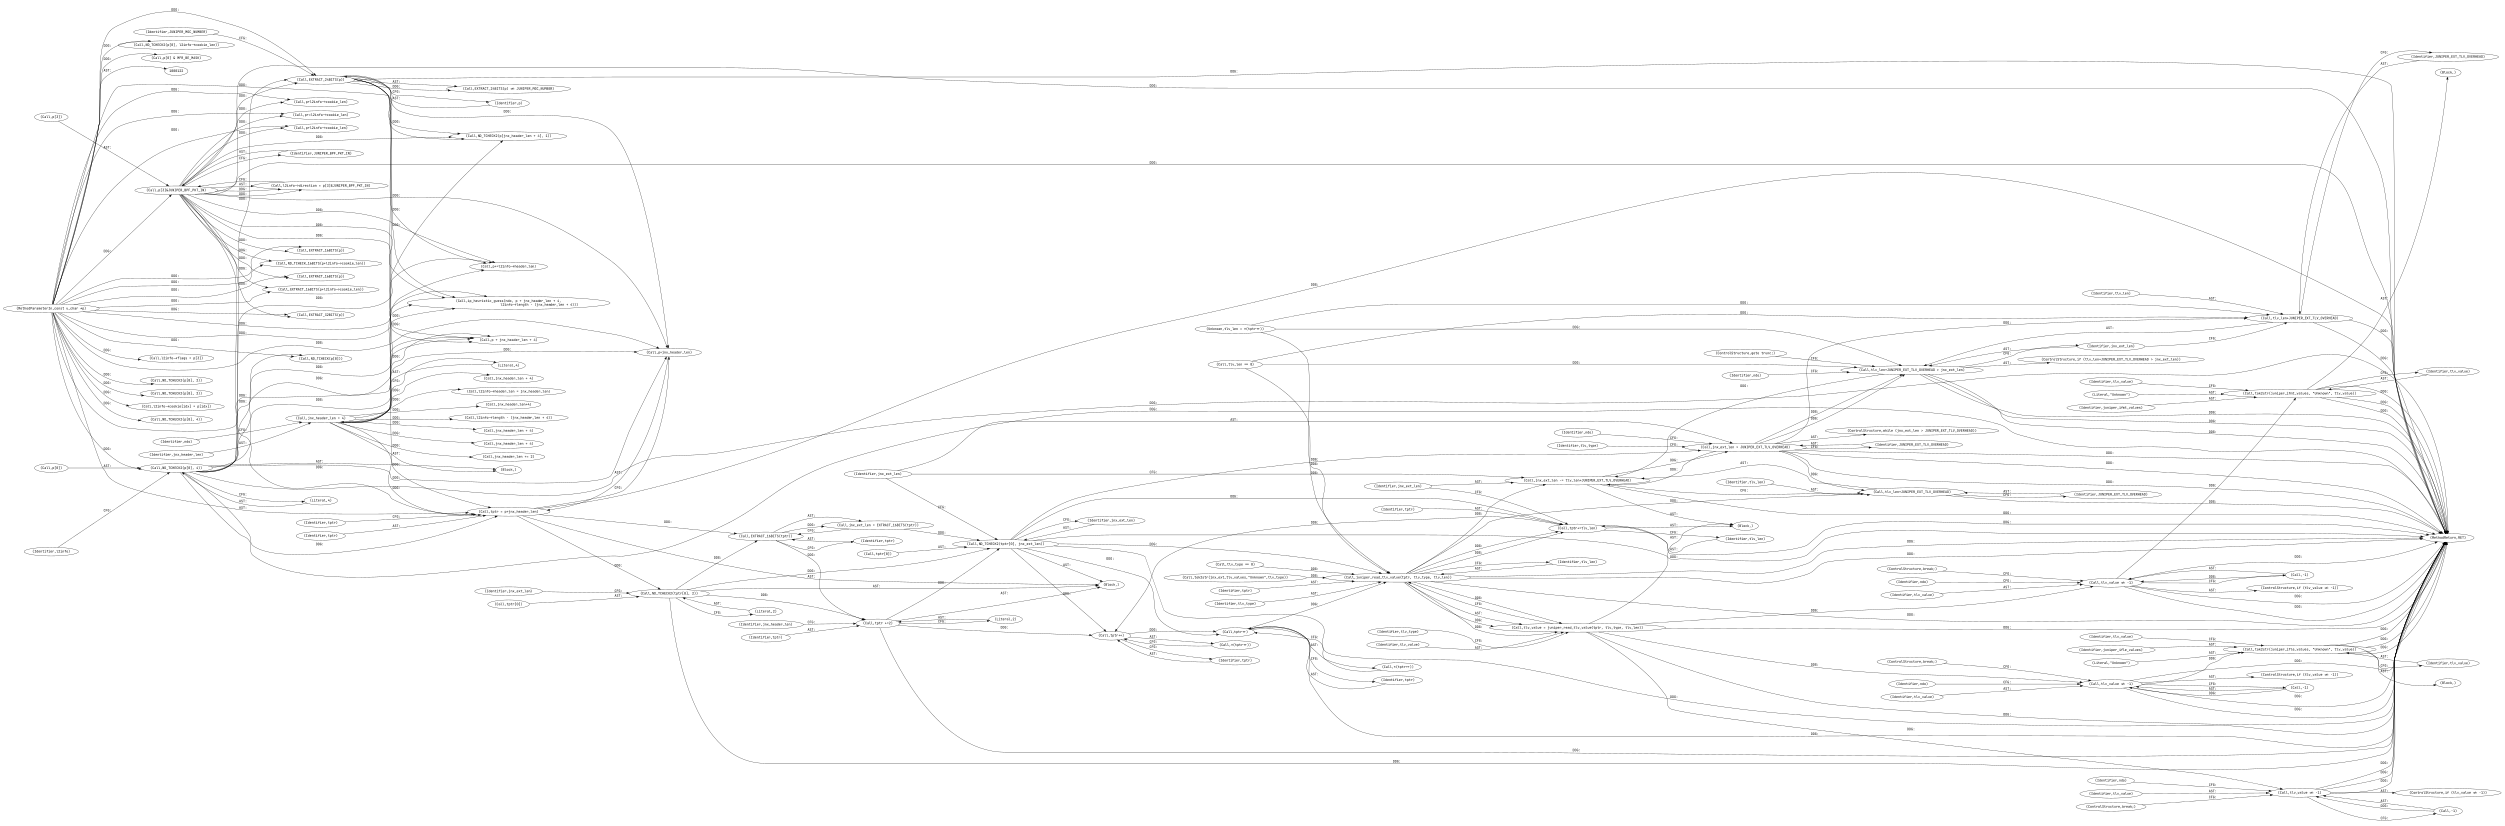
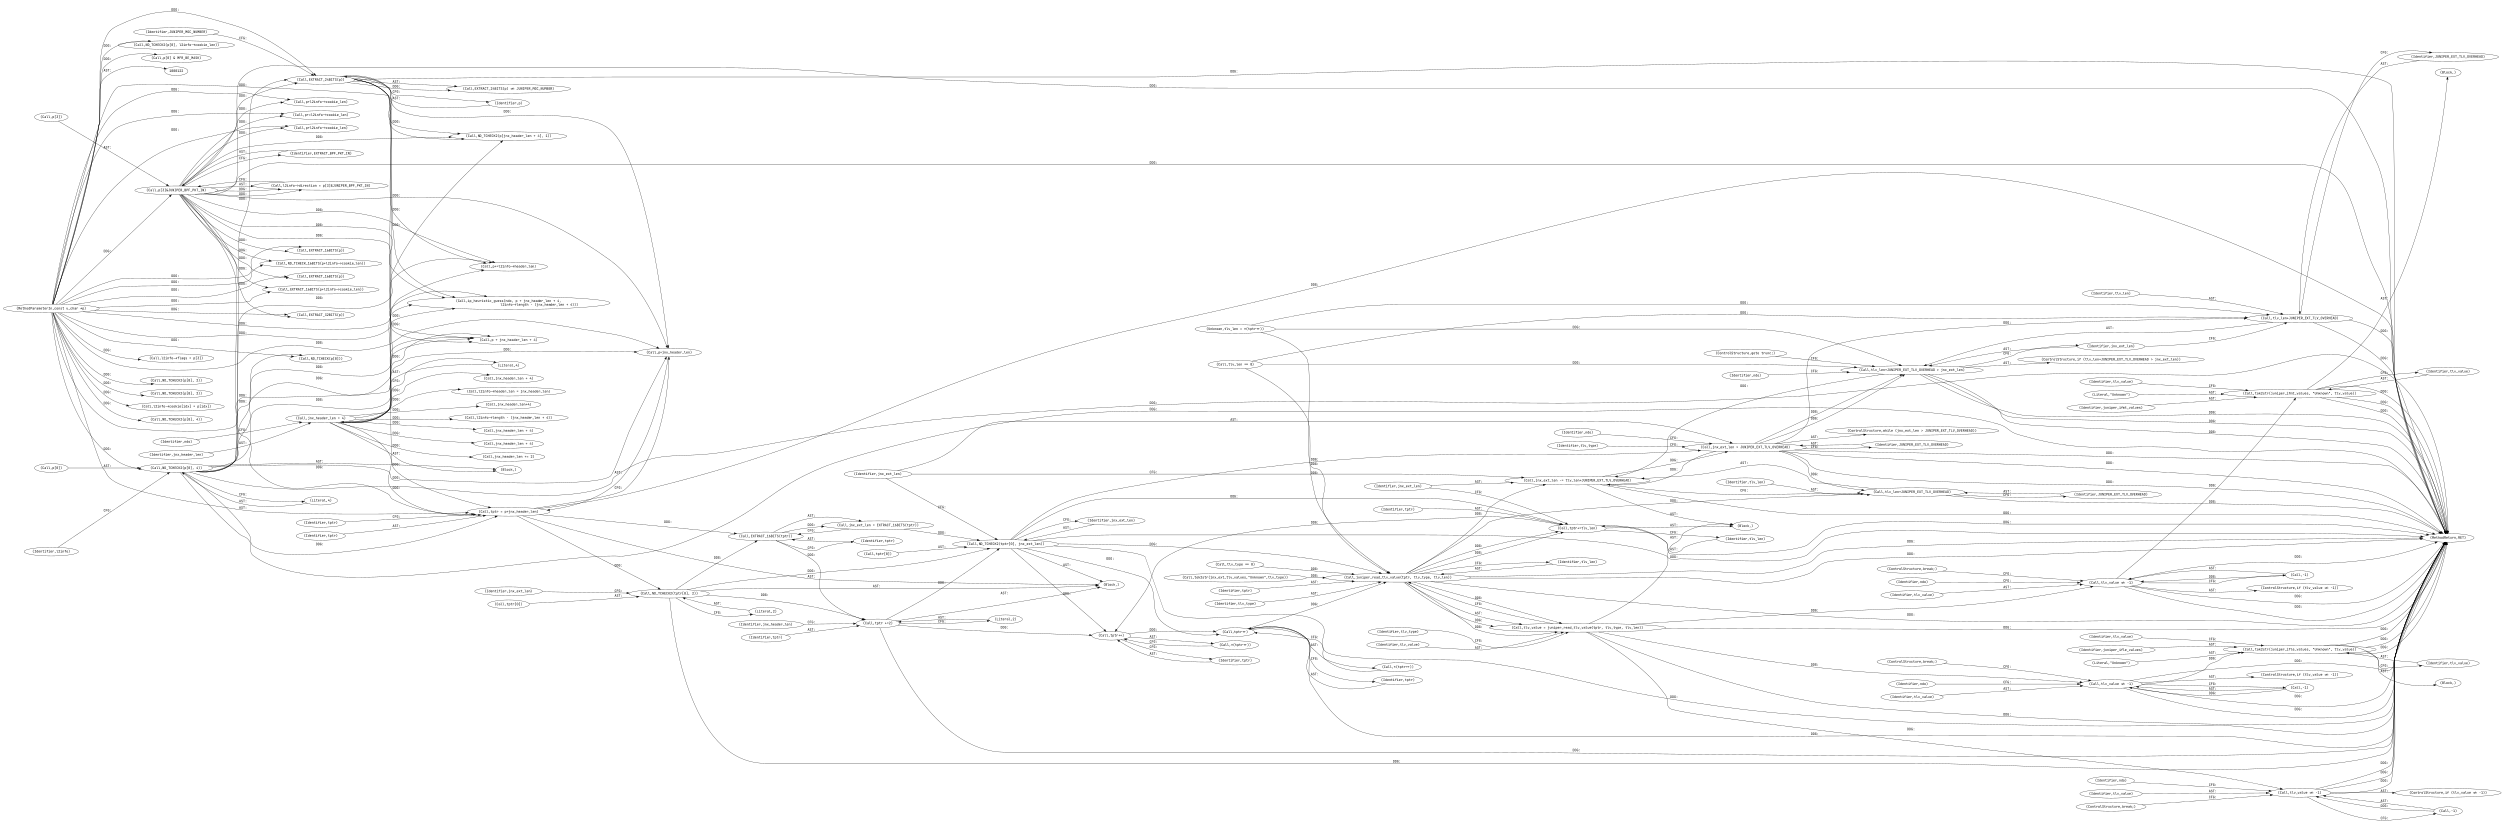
node "(Identifier,JUNIPER_BPF_PKT_IN)": label "(Identifier,JUNIPER_BPF_PKT_IN)" -> "(Identifier,EXTRACT_BPF_PKT_IN)"
